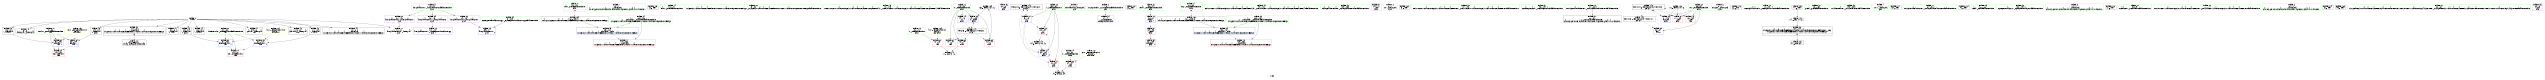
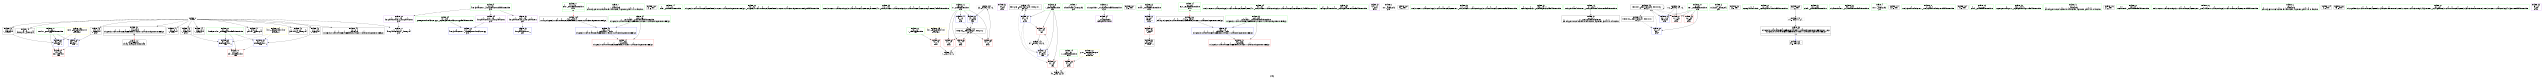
edge "NodeID: 39" -> "NodeID: 75": now "NodeID: 39" -> "NodeID: 76"
